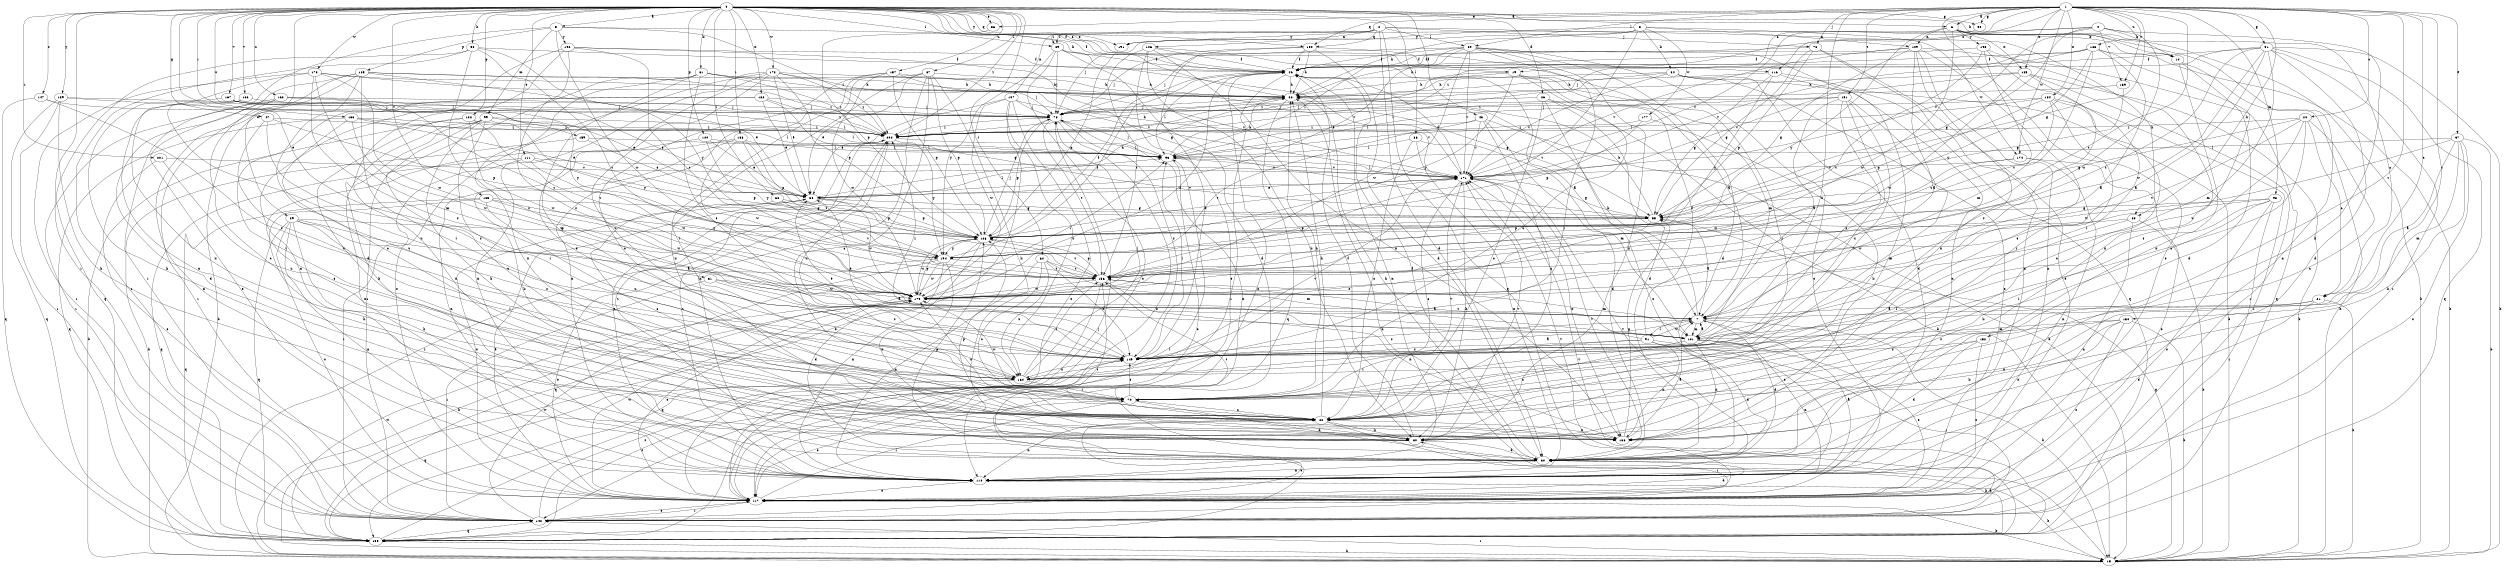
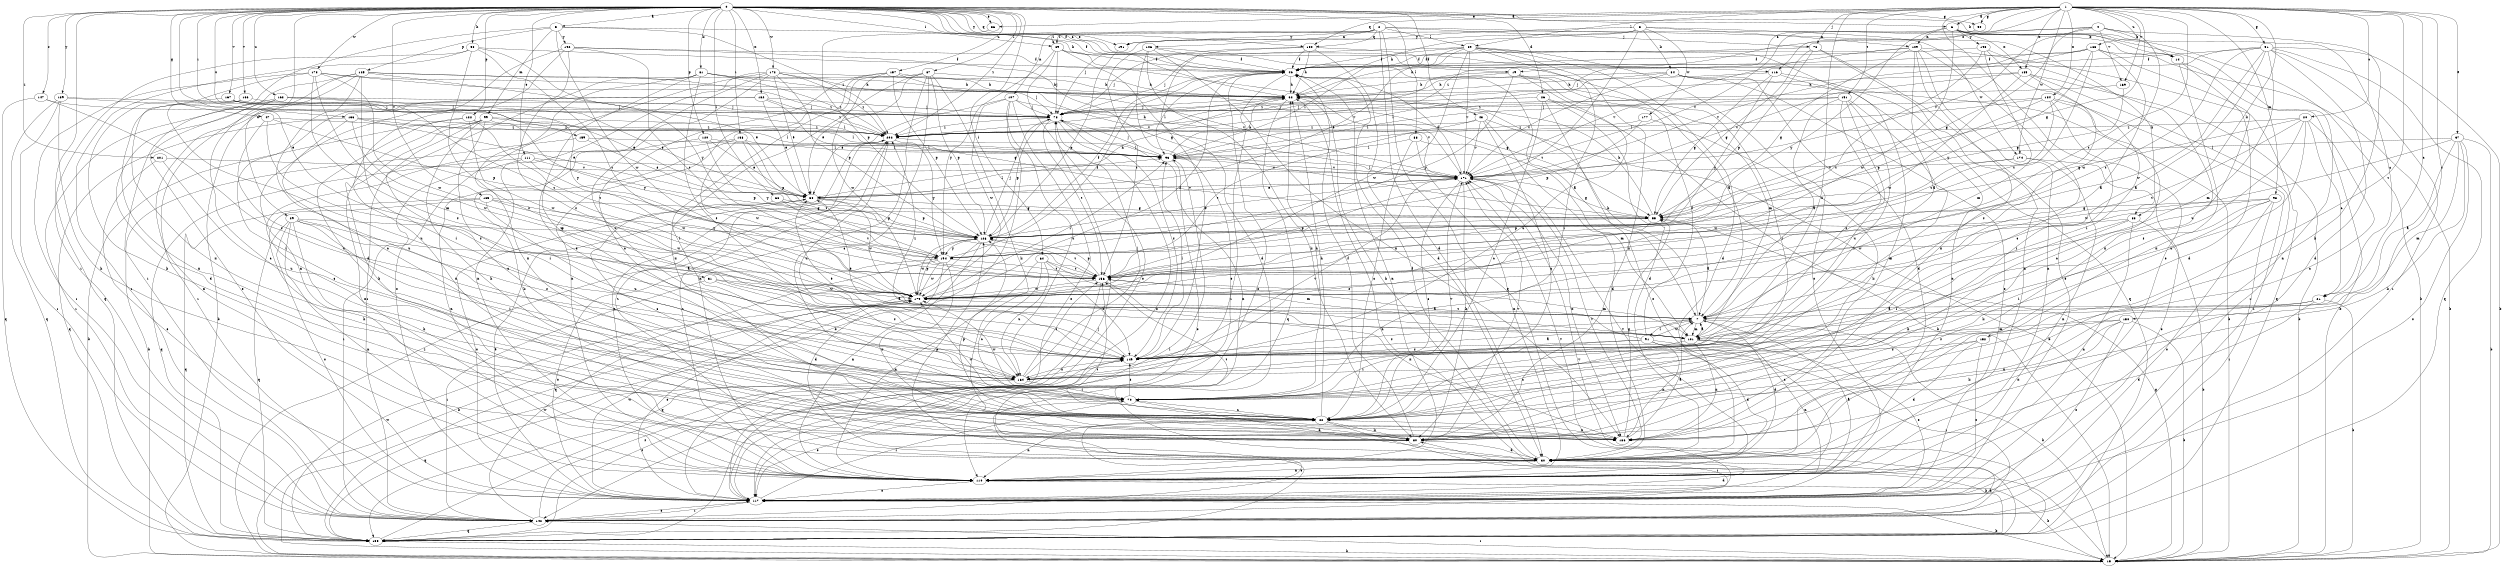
edge "83" -> "80": added, label "k"
